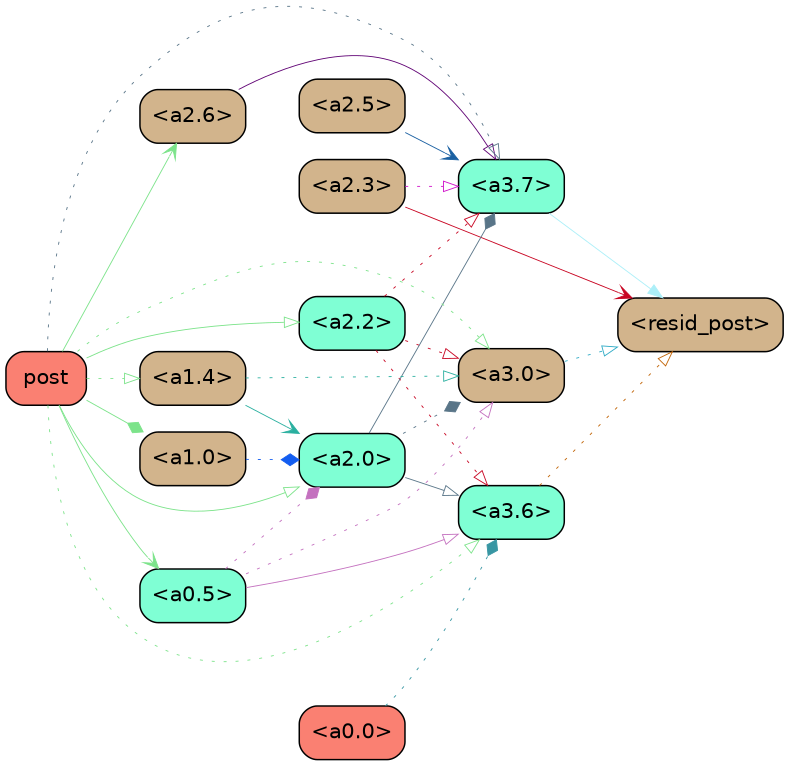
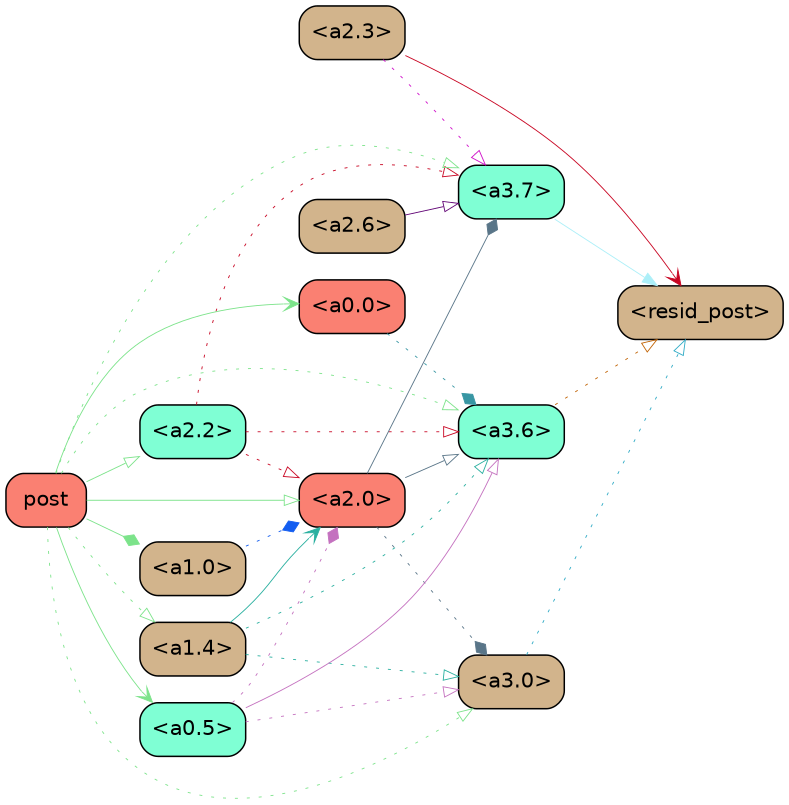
edge "post" -> "<a3.7>": color #597588 -> #7ce38a
node "<a2.5>": removed
edge "post" -> "<a2.6>": now "post" -> "<a0.0>"
edge "<a2.2>" -> "<a3.0>": now "<a2.2>" -> "<a2.0>"
node "<a2.0>": fillcolor aquamarine -> salmon
edge "<a1.4>" -> "<a3.6>": added
